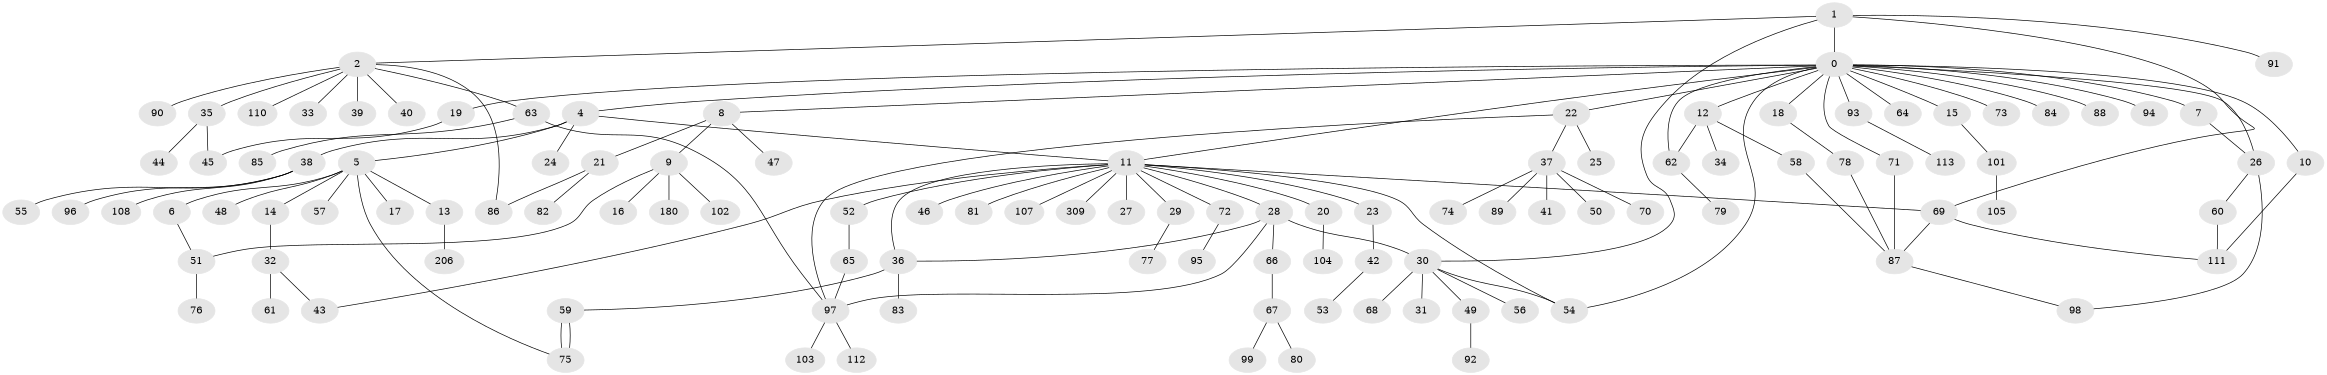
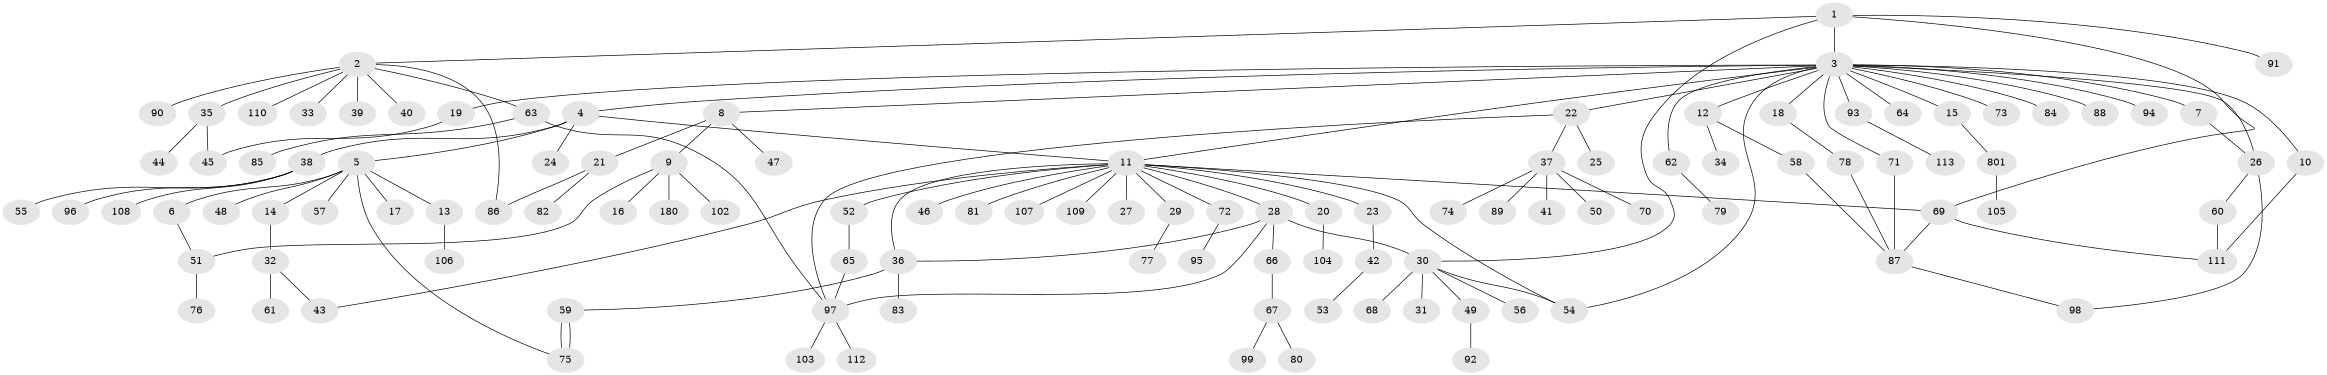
node "0": label "0" -> "3"
edge "12" -- "62": removed
node "101": label "101" -> "801"
node "309": label "309" -> "109"
node "206": label "206" -> "106"
